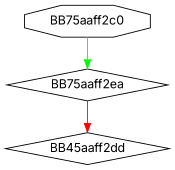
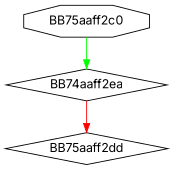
node "BB75aaff2ea": label "BB75aaff2ea" -> "BB74aaff2ea"
node "BB45aaff2dd": label "BB45aaff2dd" -> "BB75aaff2dd"
